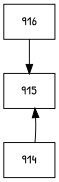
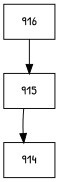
edge "914" -> "915": reversed
